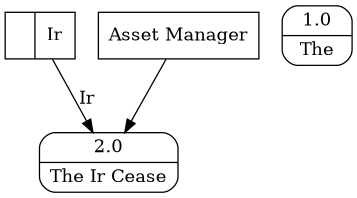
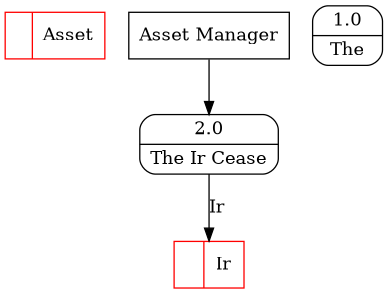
node "Ir": color black -> red
node "Asset": added
edge "Ir" -> "2.0": reversed
